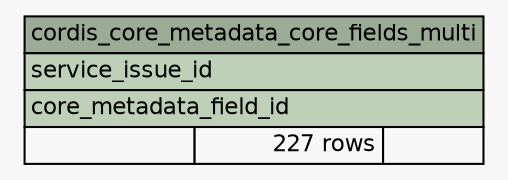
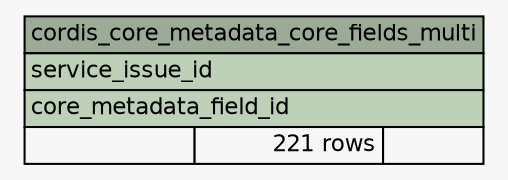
node "cordis_core_metadata_core_fields_multi": text "227 rows" -> "221 rows"
